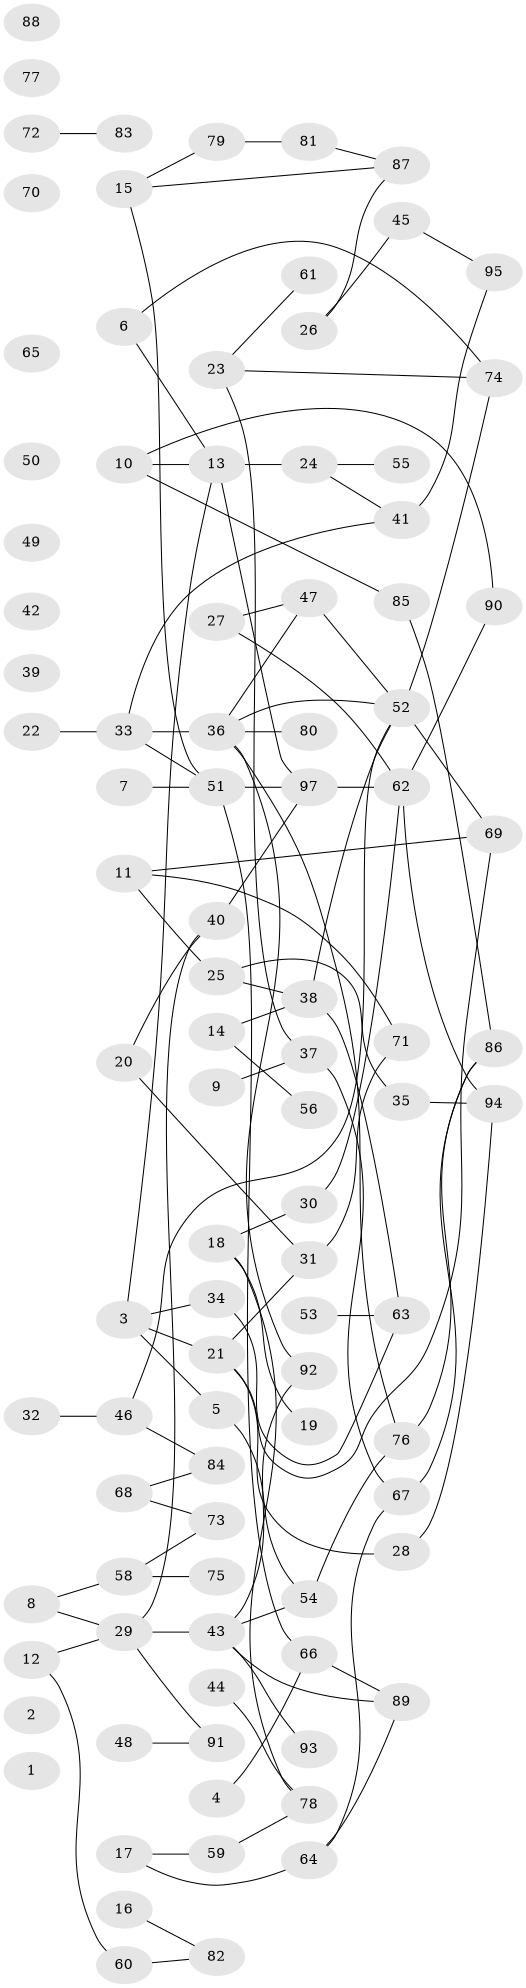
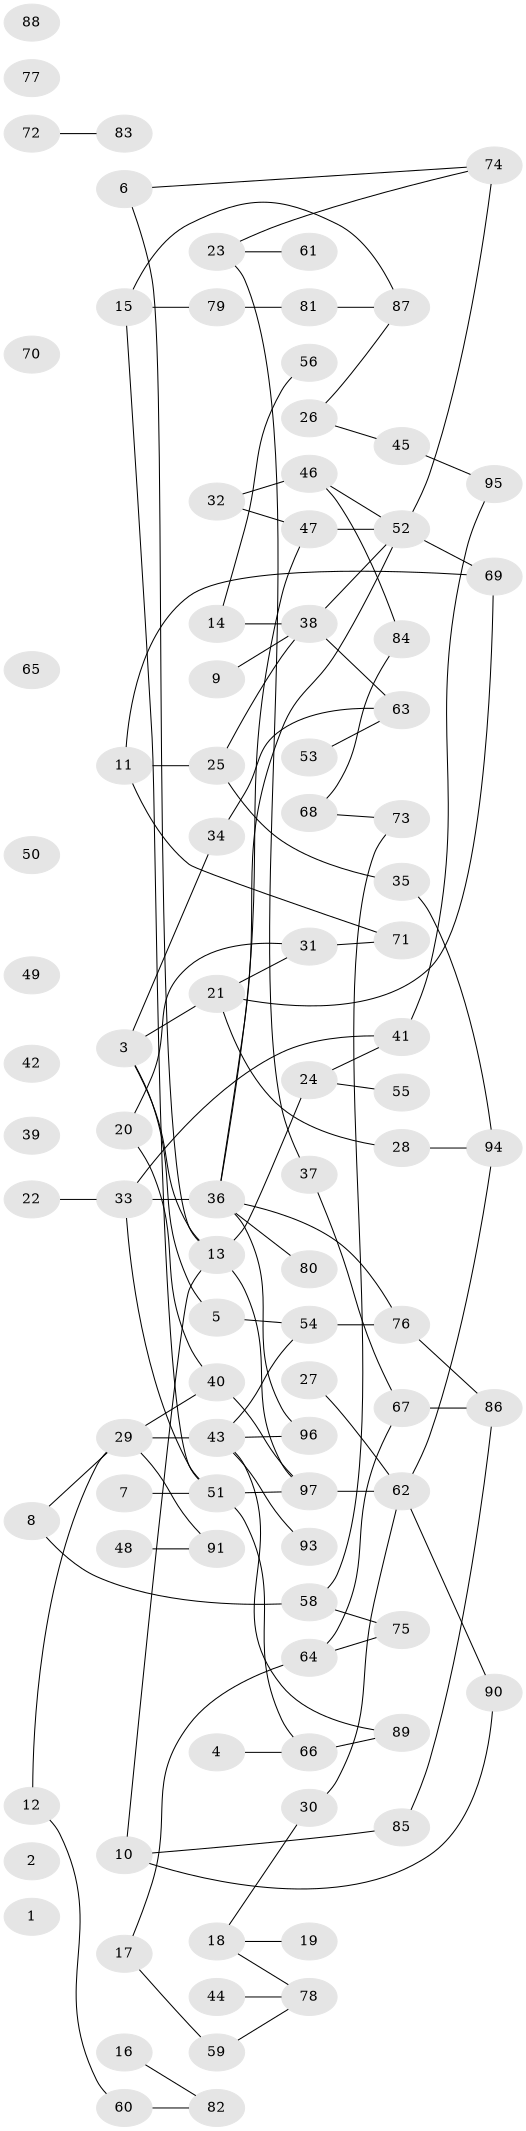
edge "47" -- "27": now "47" -- "32"
edge "37" -- "9": now "38" -- "9"
node "92": label "92" -> "96"
edge "89" -- "64": now "75" -- "64"
